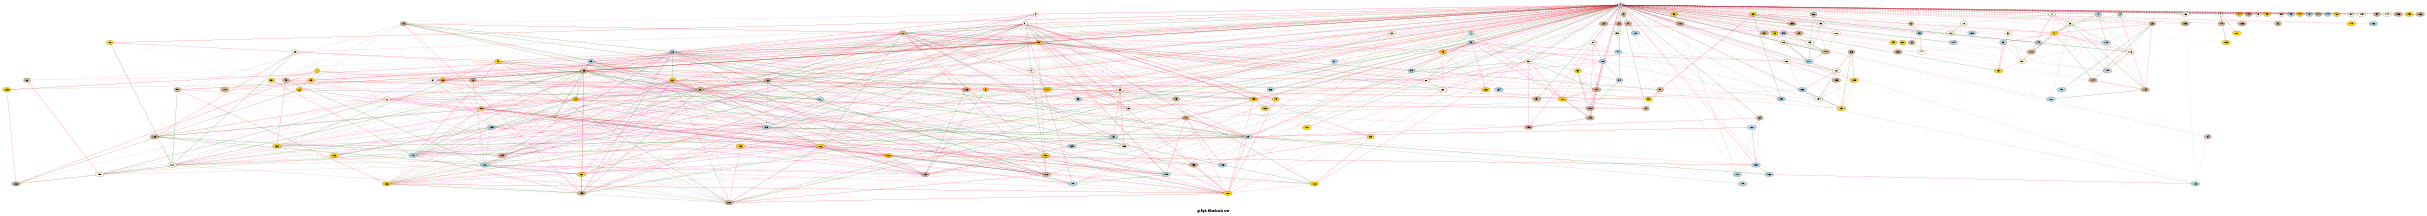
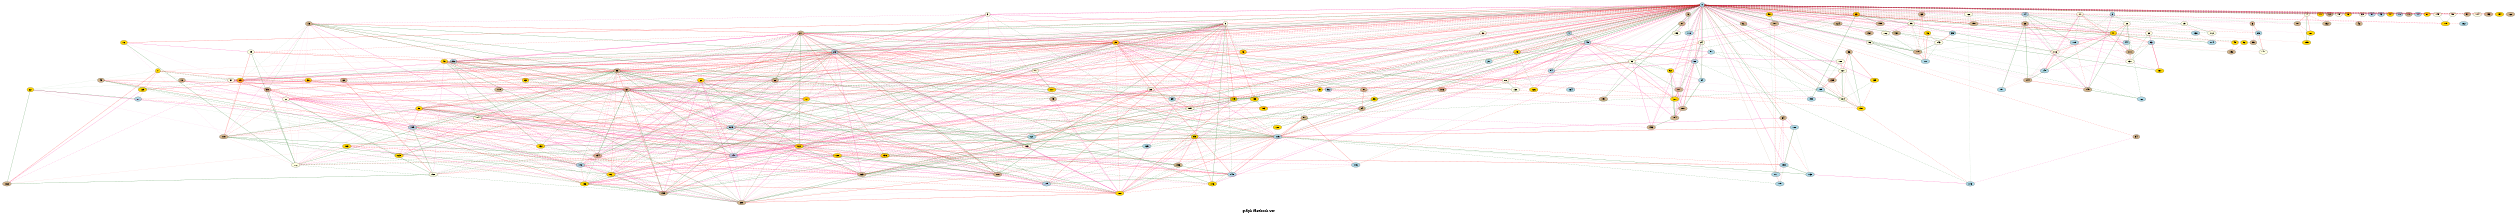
node "37": added
node "76": added
